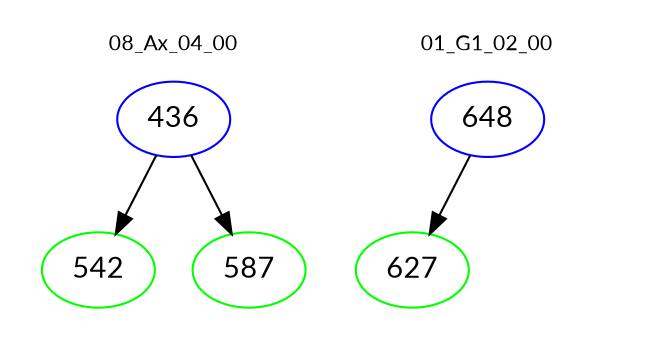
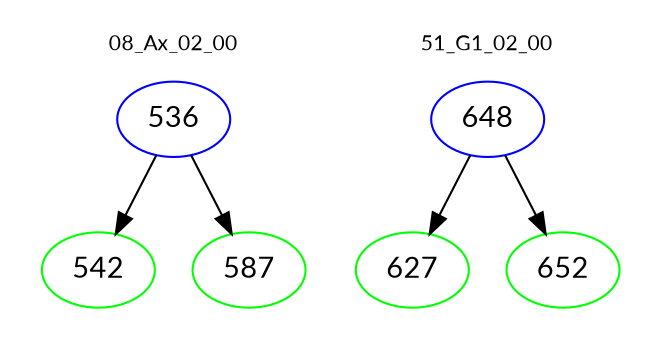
cluster "08_Ax_04_00": label "08_Ax_04_00" -> "08_Ax_02_00"
cluster "01_G1_02_00": label "01_G1_02_00" -> "51_G1_02_00"
node "436": label "436" -> "536"
node "652": added
